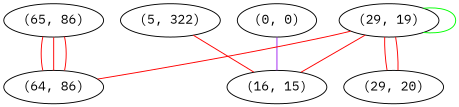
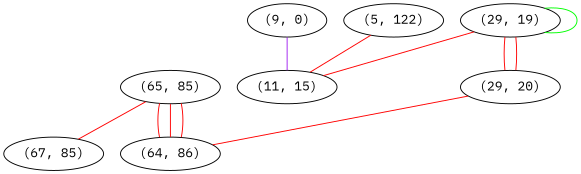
node "(65, 86)": label "(65, 86)" -> "(65, 85)"
node "(5, 322)": label "(5, 322)" -> "(5, 122)"
node "(0, 0)": label "(0, 0)" -> "(9, 0)"
edge "(29, 19)" -- "(64, 86)": now "(29, 20)" -- "(64, 86)"
node "(16, 15)": label "(16, 15)" -> "(11, 15)"
node "(67, 85)": added
